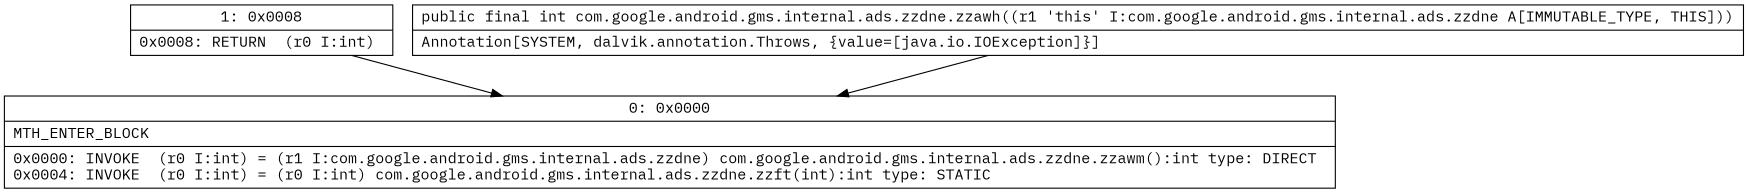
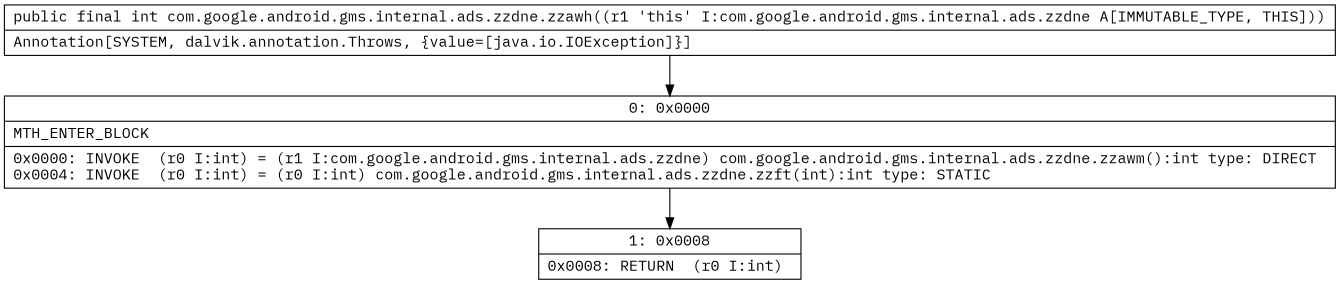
edge "1: 0x0008" -> "0: 0x0000": reversed
